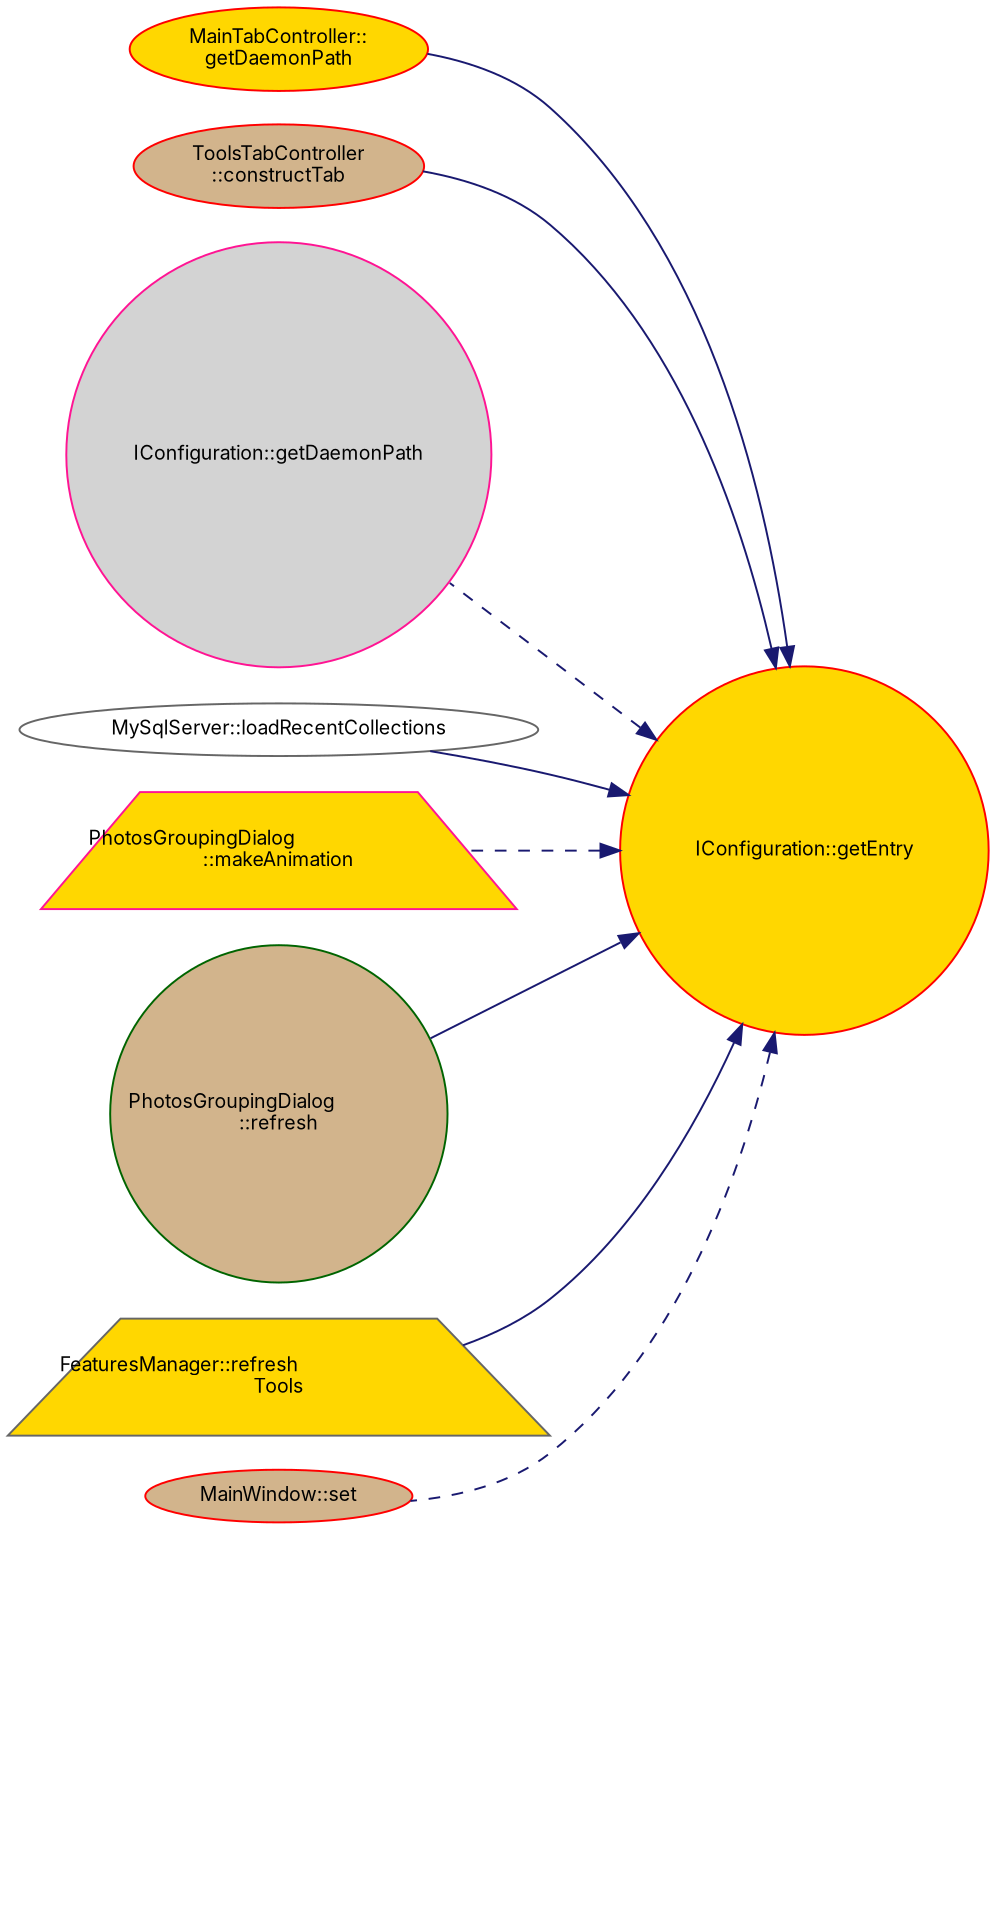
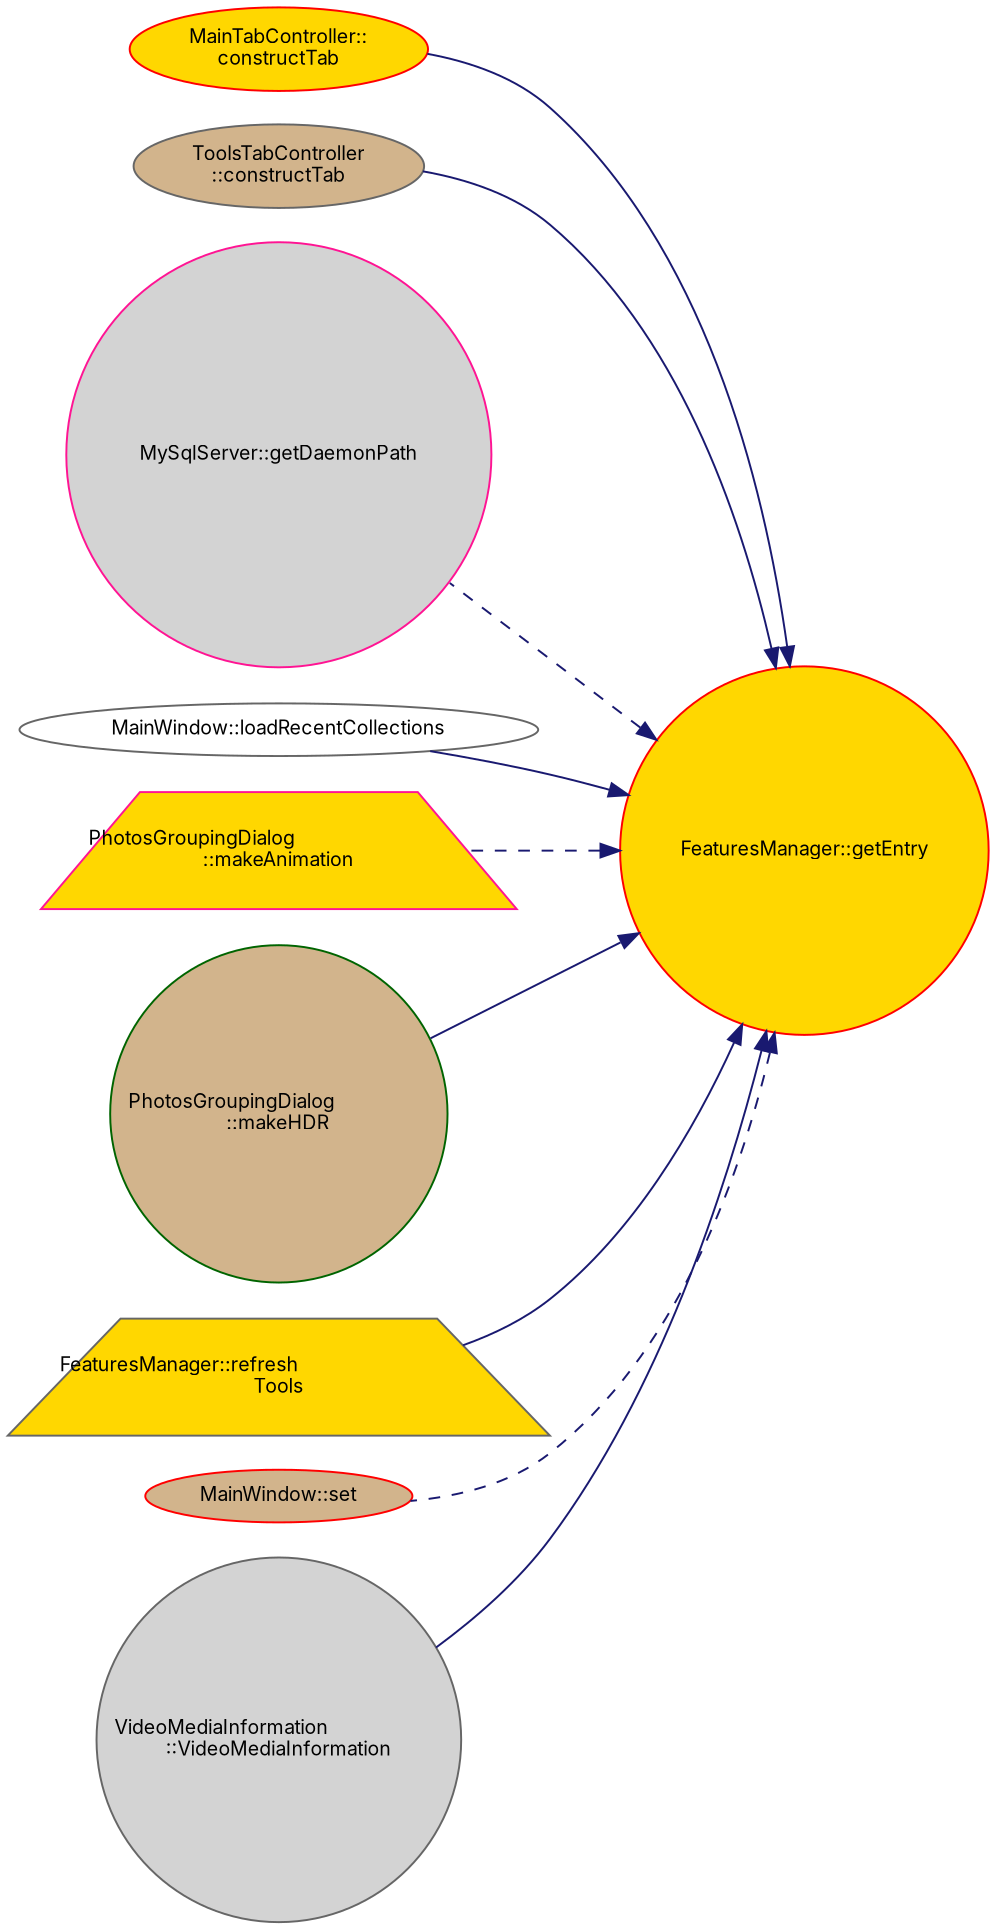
node "MainTabController:: getDaemonPath": label "MainTabController:: getDaemonPath" -> "MainTabController:: constructTab"
node "ToolsTabController ::constructTab": color red -> gray40
node "IConfiguration::getDaemonPath": label "IConfiguration::getDaemonPath" -> "MySqlServer::getDaemonPath"
node "MySqlServer::loadRecentCollections": label "MySqlServer::loadRecentCollections" -> "MainWindow::loadRecentCollections"
node "IConfiguration::getEntry": label "IConfiguration::getEntry" -> "FeaturesManager::getEntry"
node "PhotosGroupingDialog ::refresh": label "PhotosGroupingDialog ::refresh" -> "PhotosGroupingDialog ::makeHDR"
node "VideoMediaInformation ::VideoMediaInformation": added
